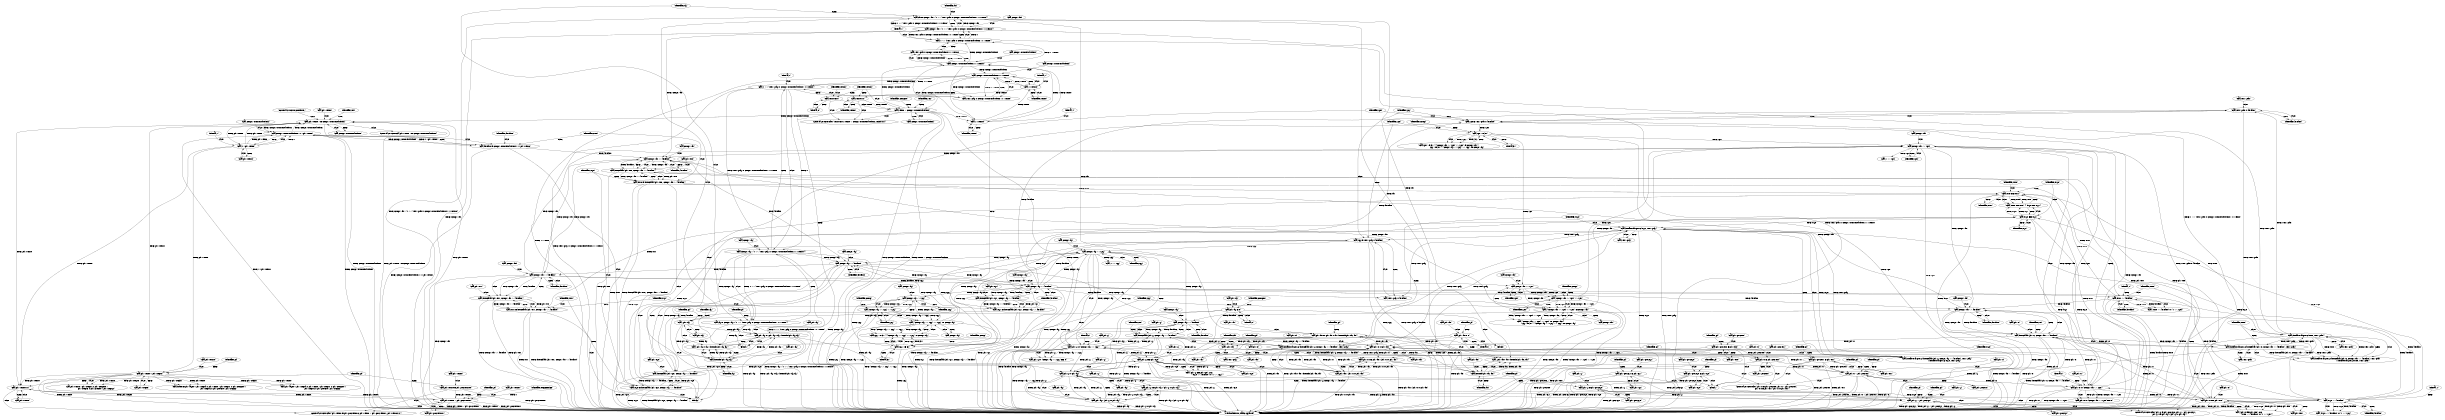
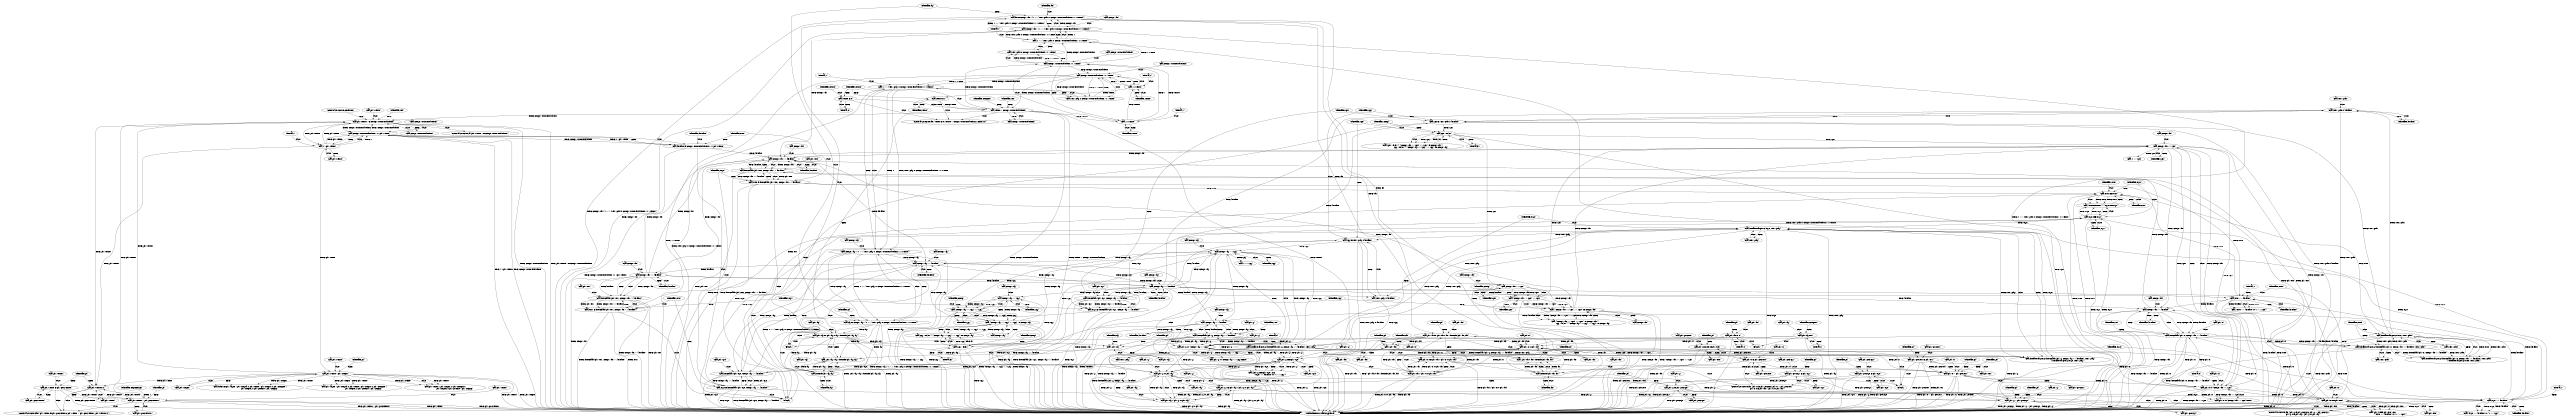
edge "(Call,rpy = res->pdy + levelno)" -> "(Call,rpy >= 31)": removed, label "DDG: rpy"
edge "(Call,!pi->dy)" -> "(Call,pi->dy = !pi->dy ? dy : int_min(pi->dy, dy))": reversed
node "(Call,pi->poc.resno0)": added
